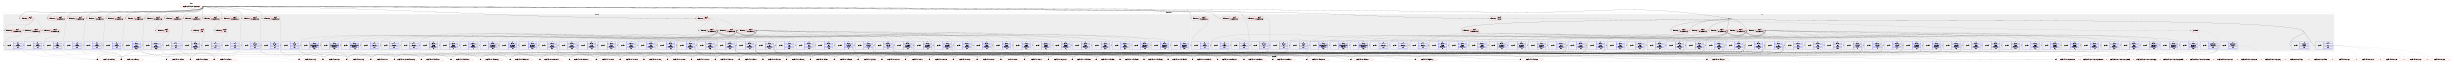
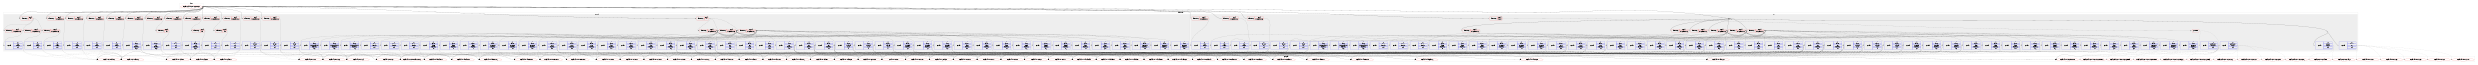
node "portage://app-emulation/virtualbox-6.0.14": added
